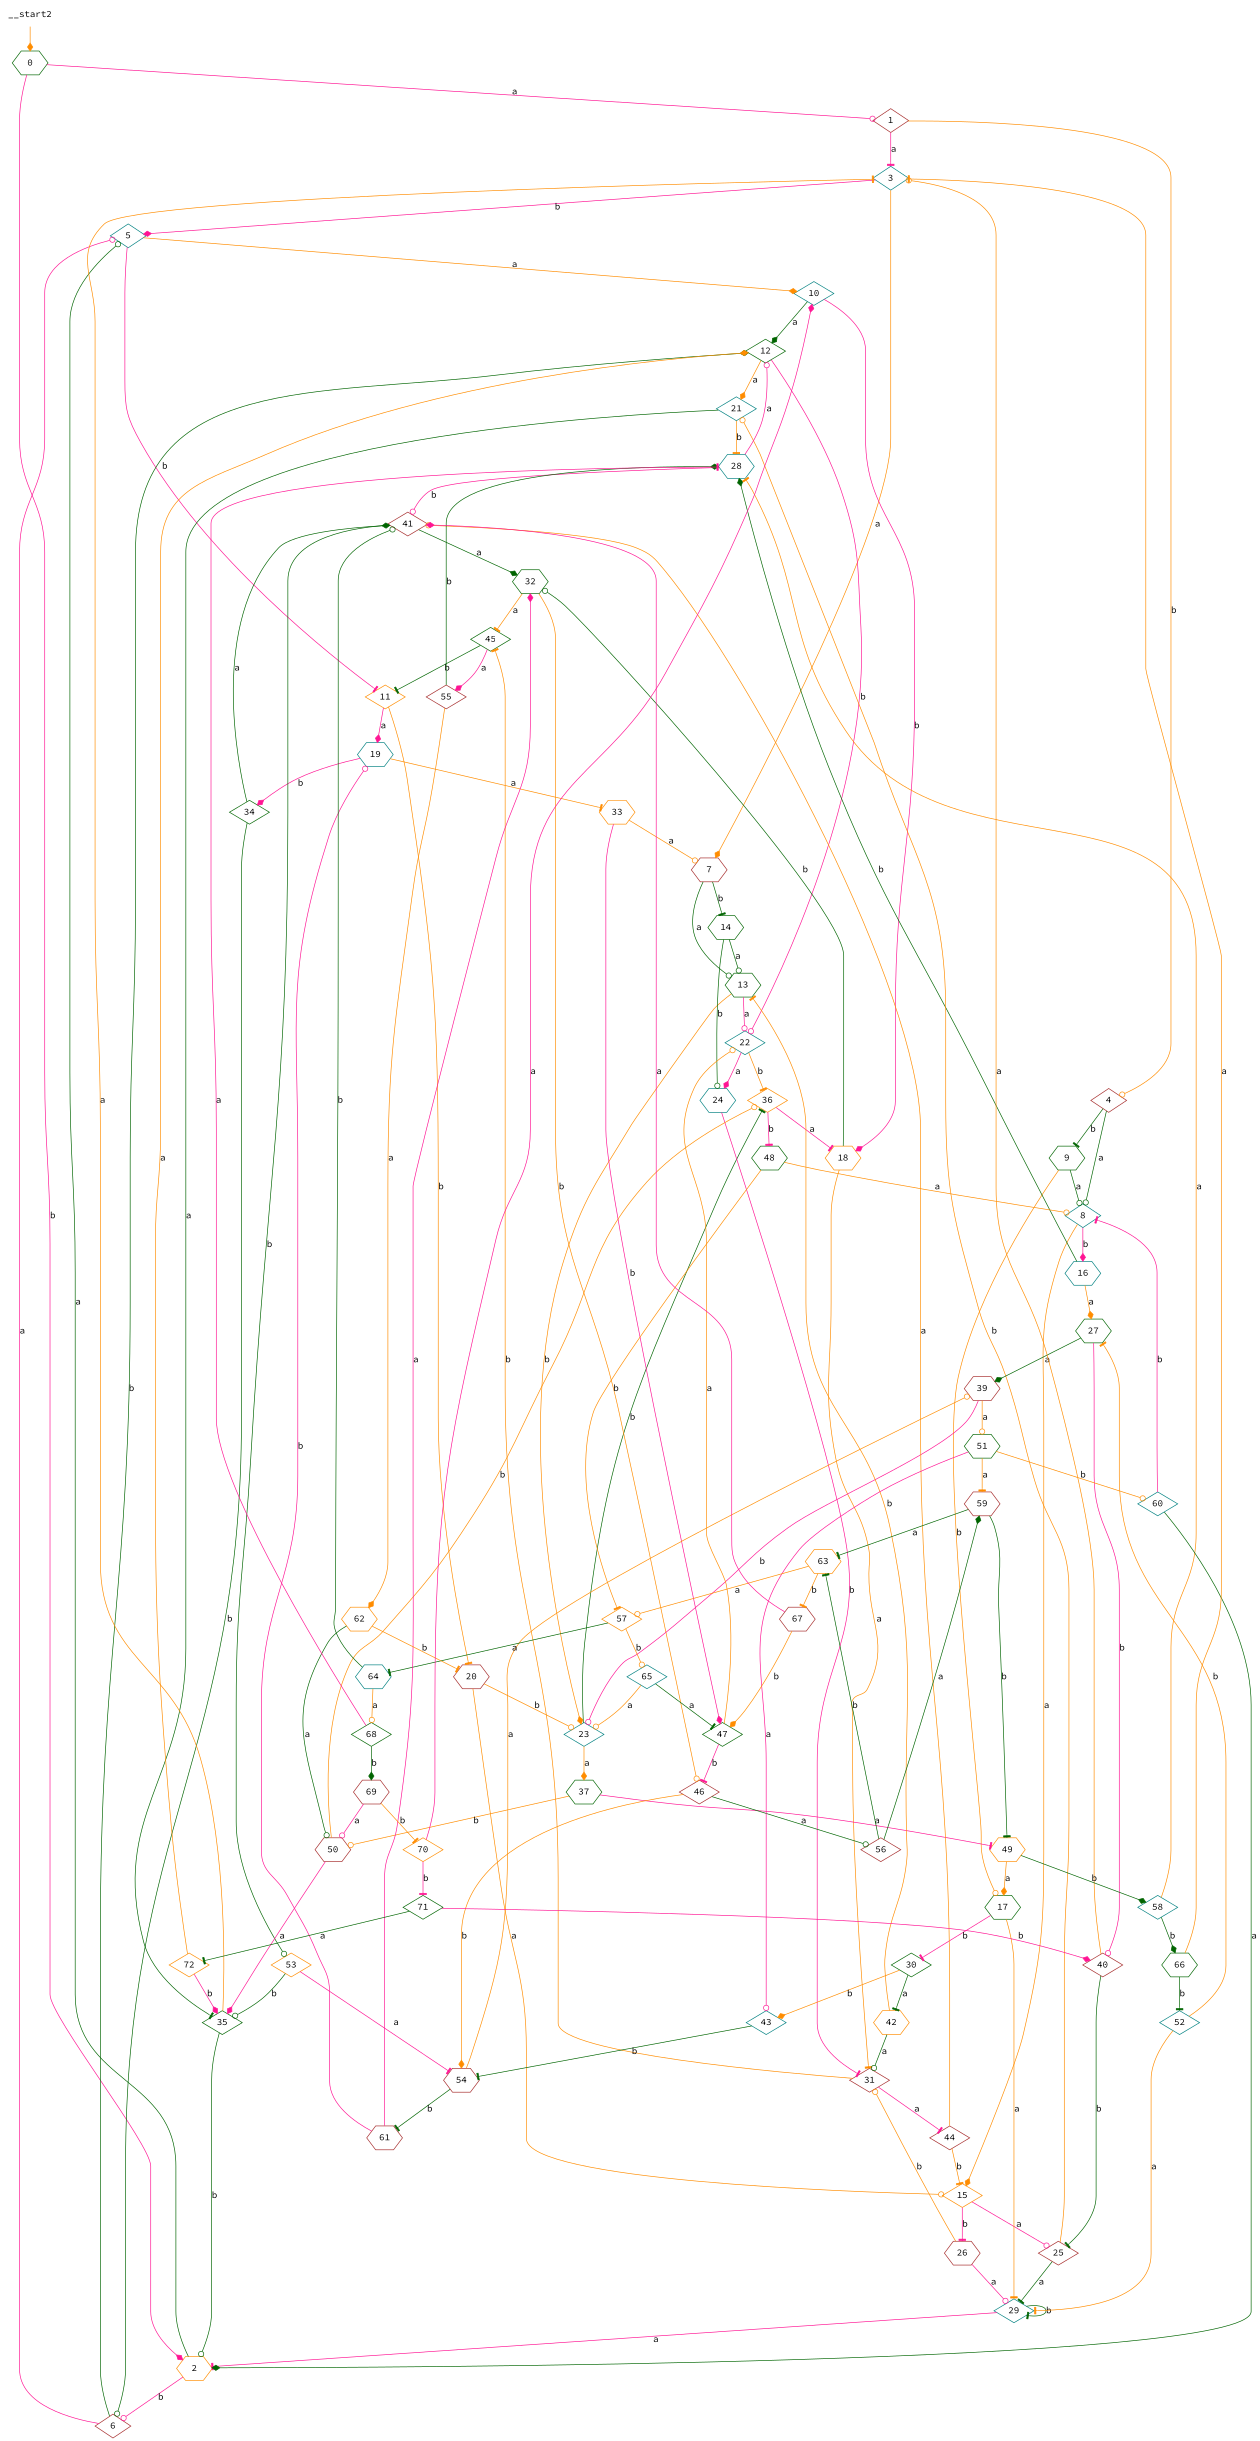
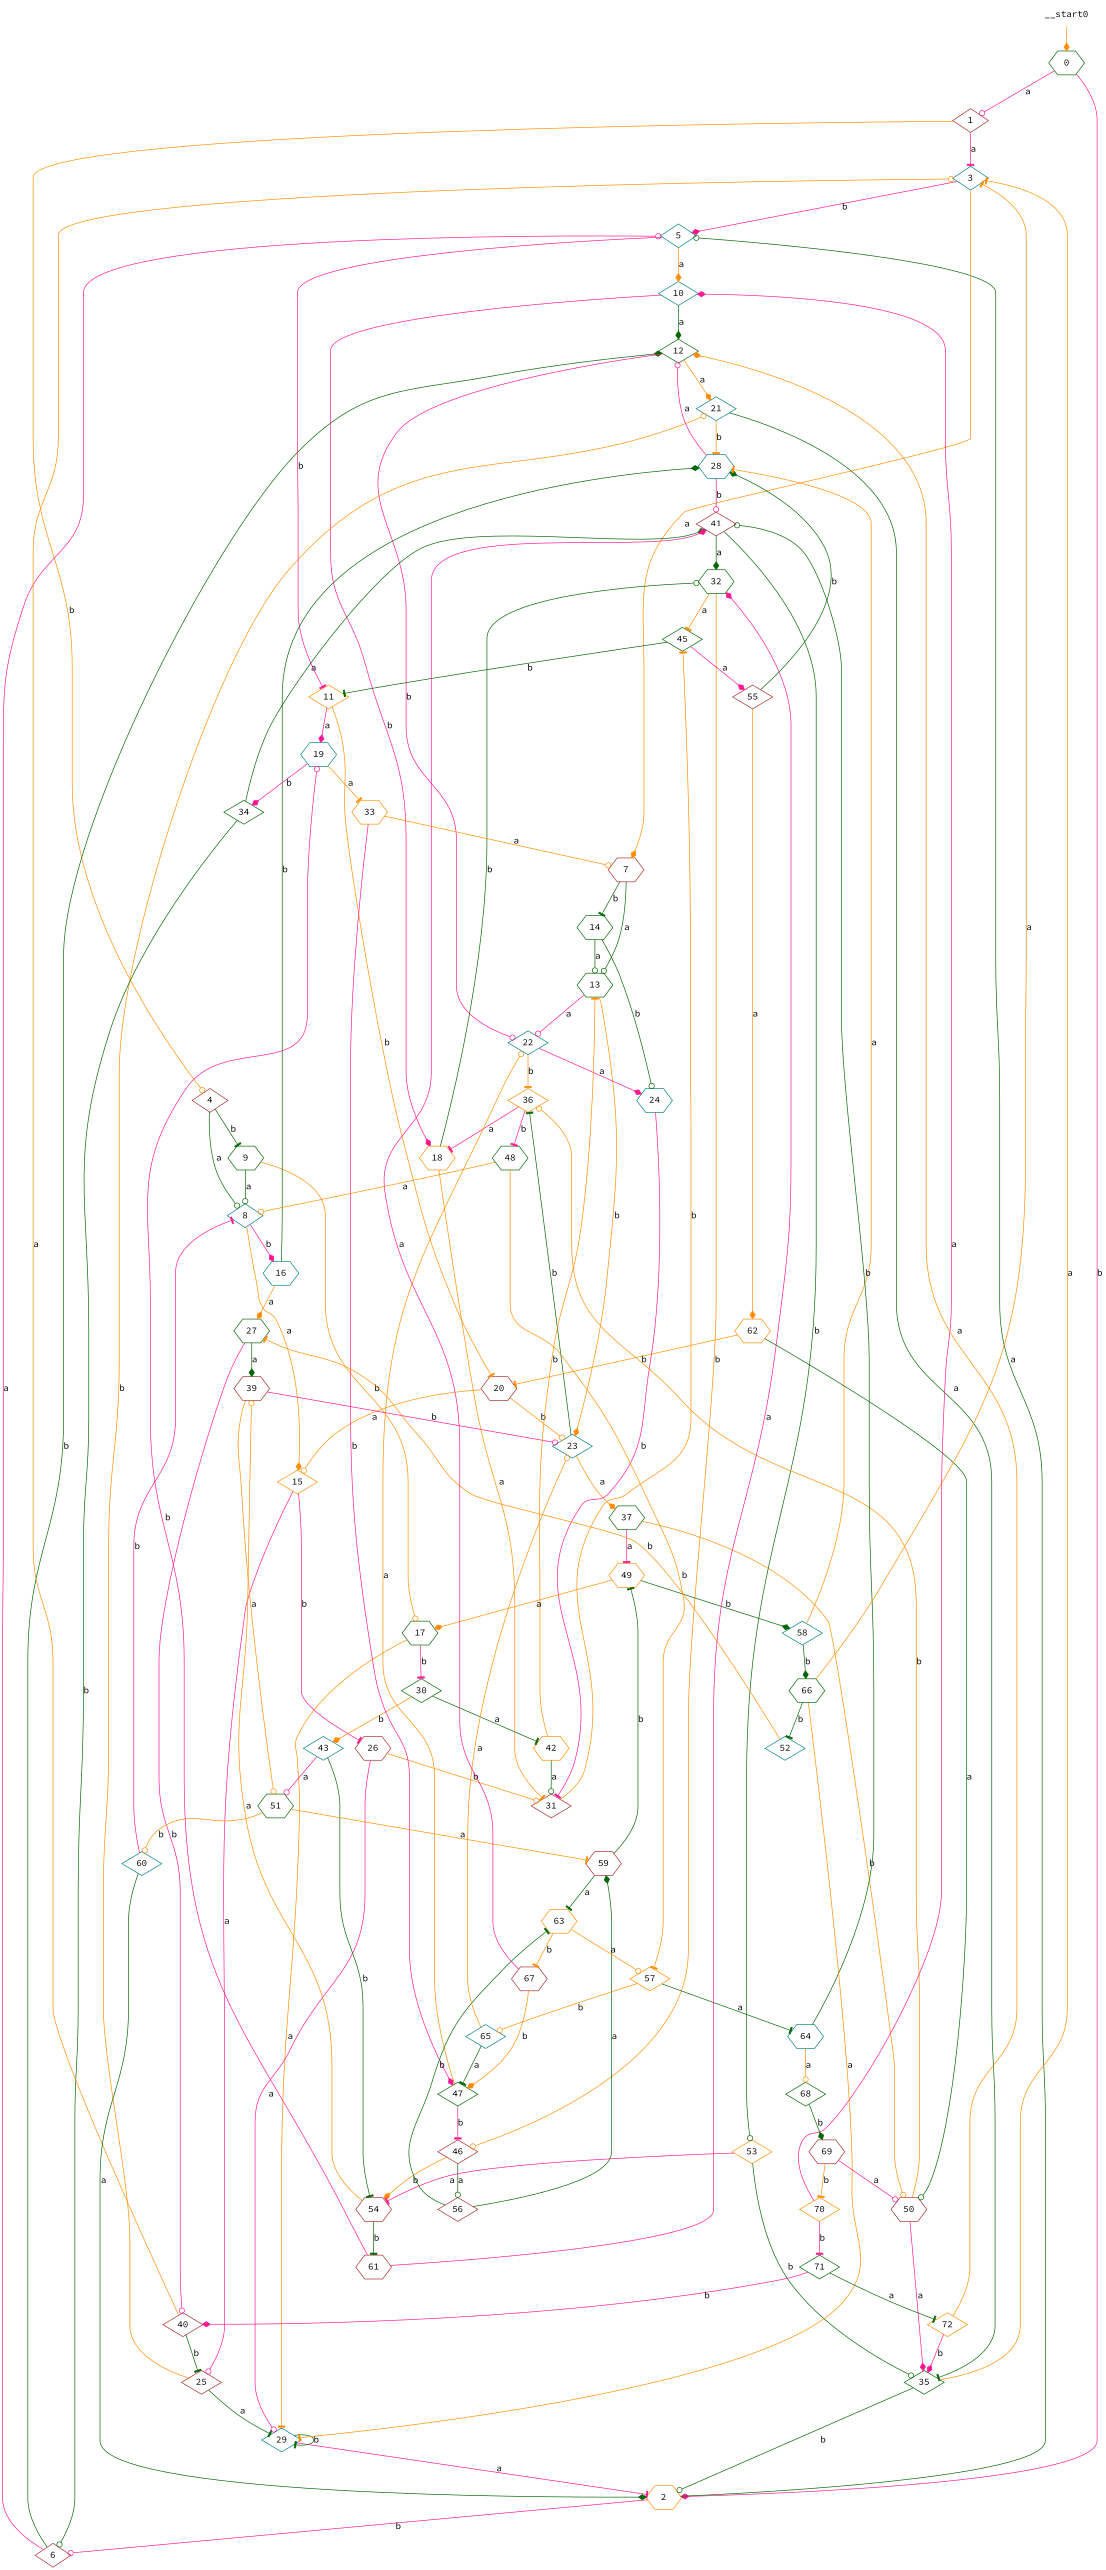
node "__start2": label "__start2" -> "__start0"
edge "68" -> "28": removed, label "a"
edge "51" -> "43": reversed
node "44": removed
edge "52" -> "29": now "66" -> "29"
